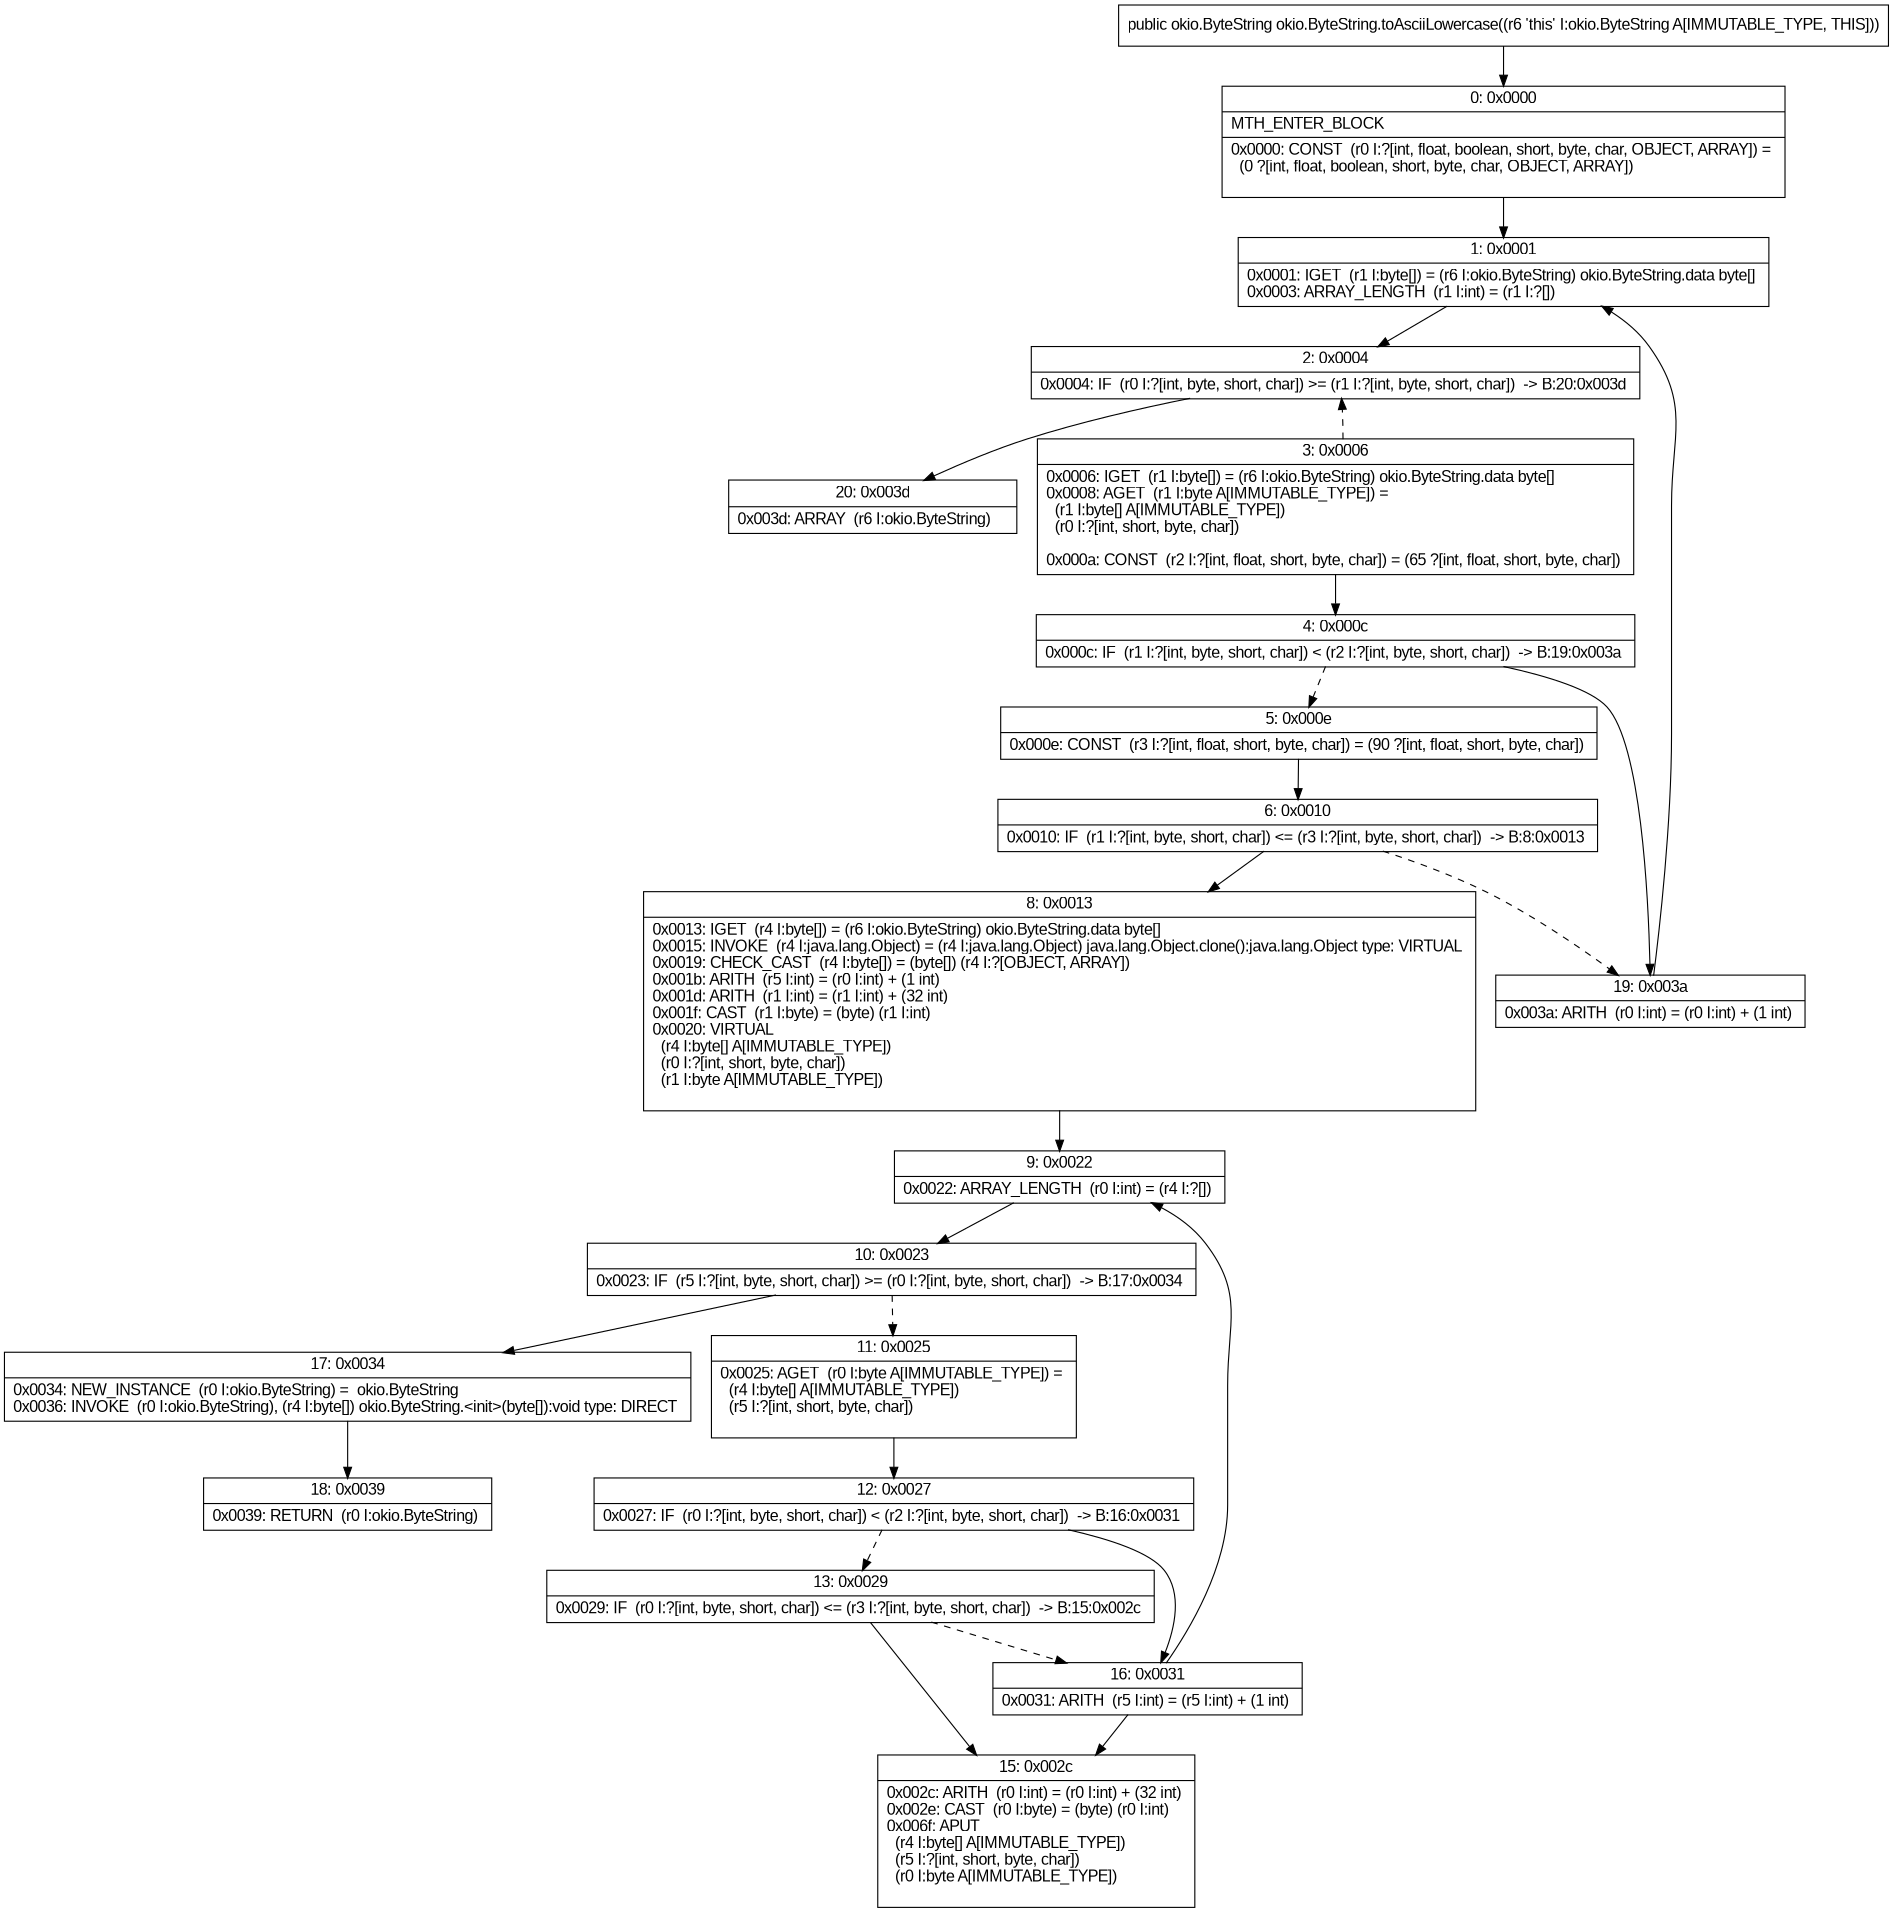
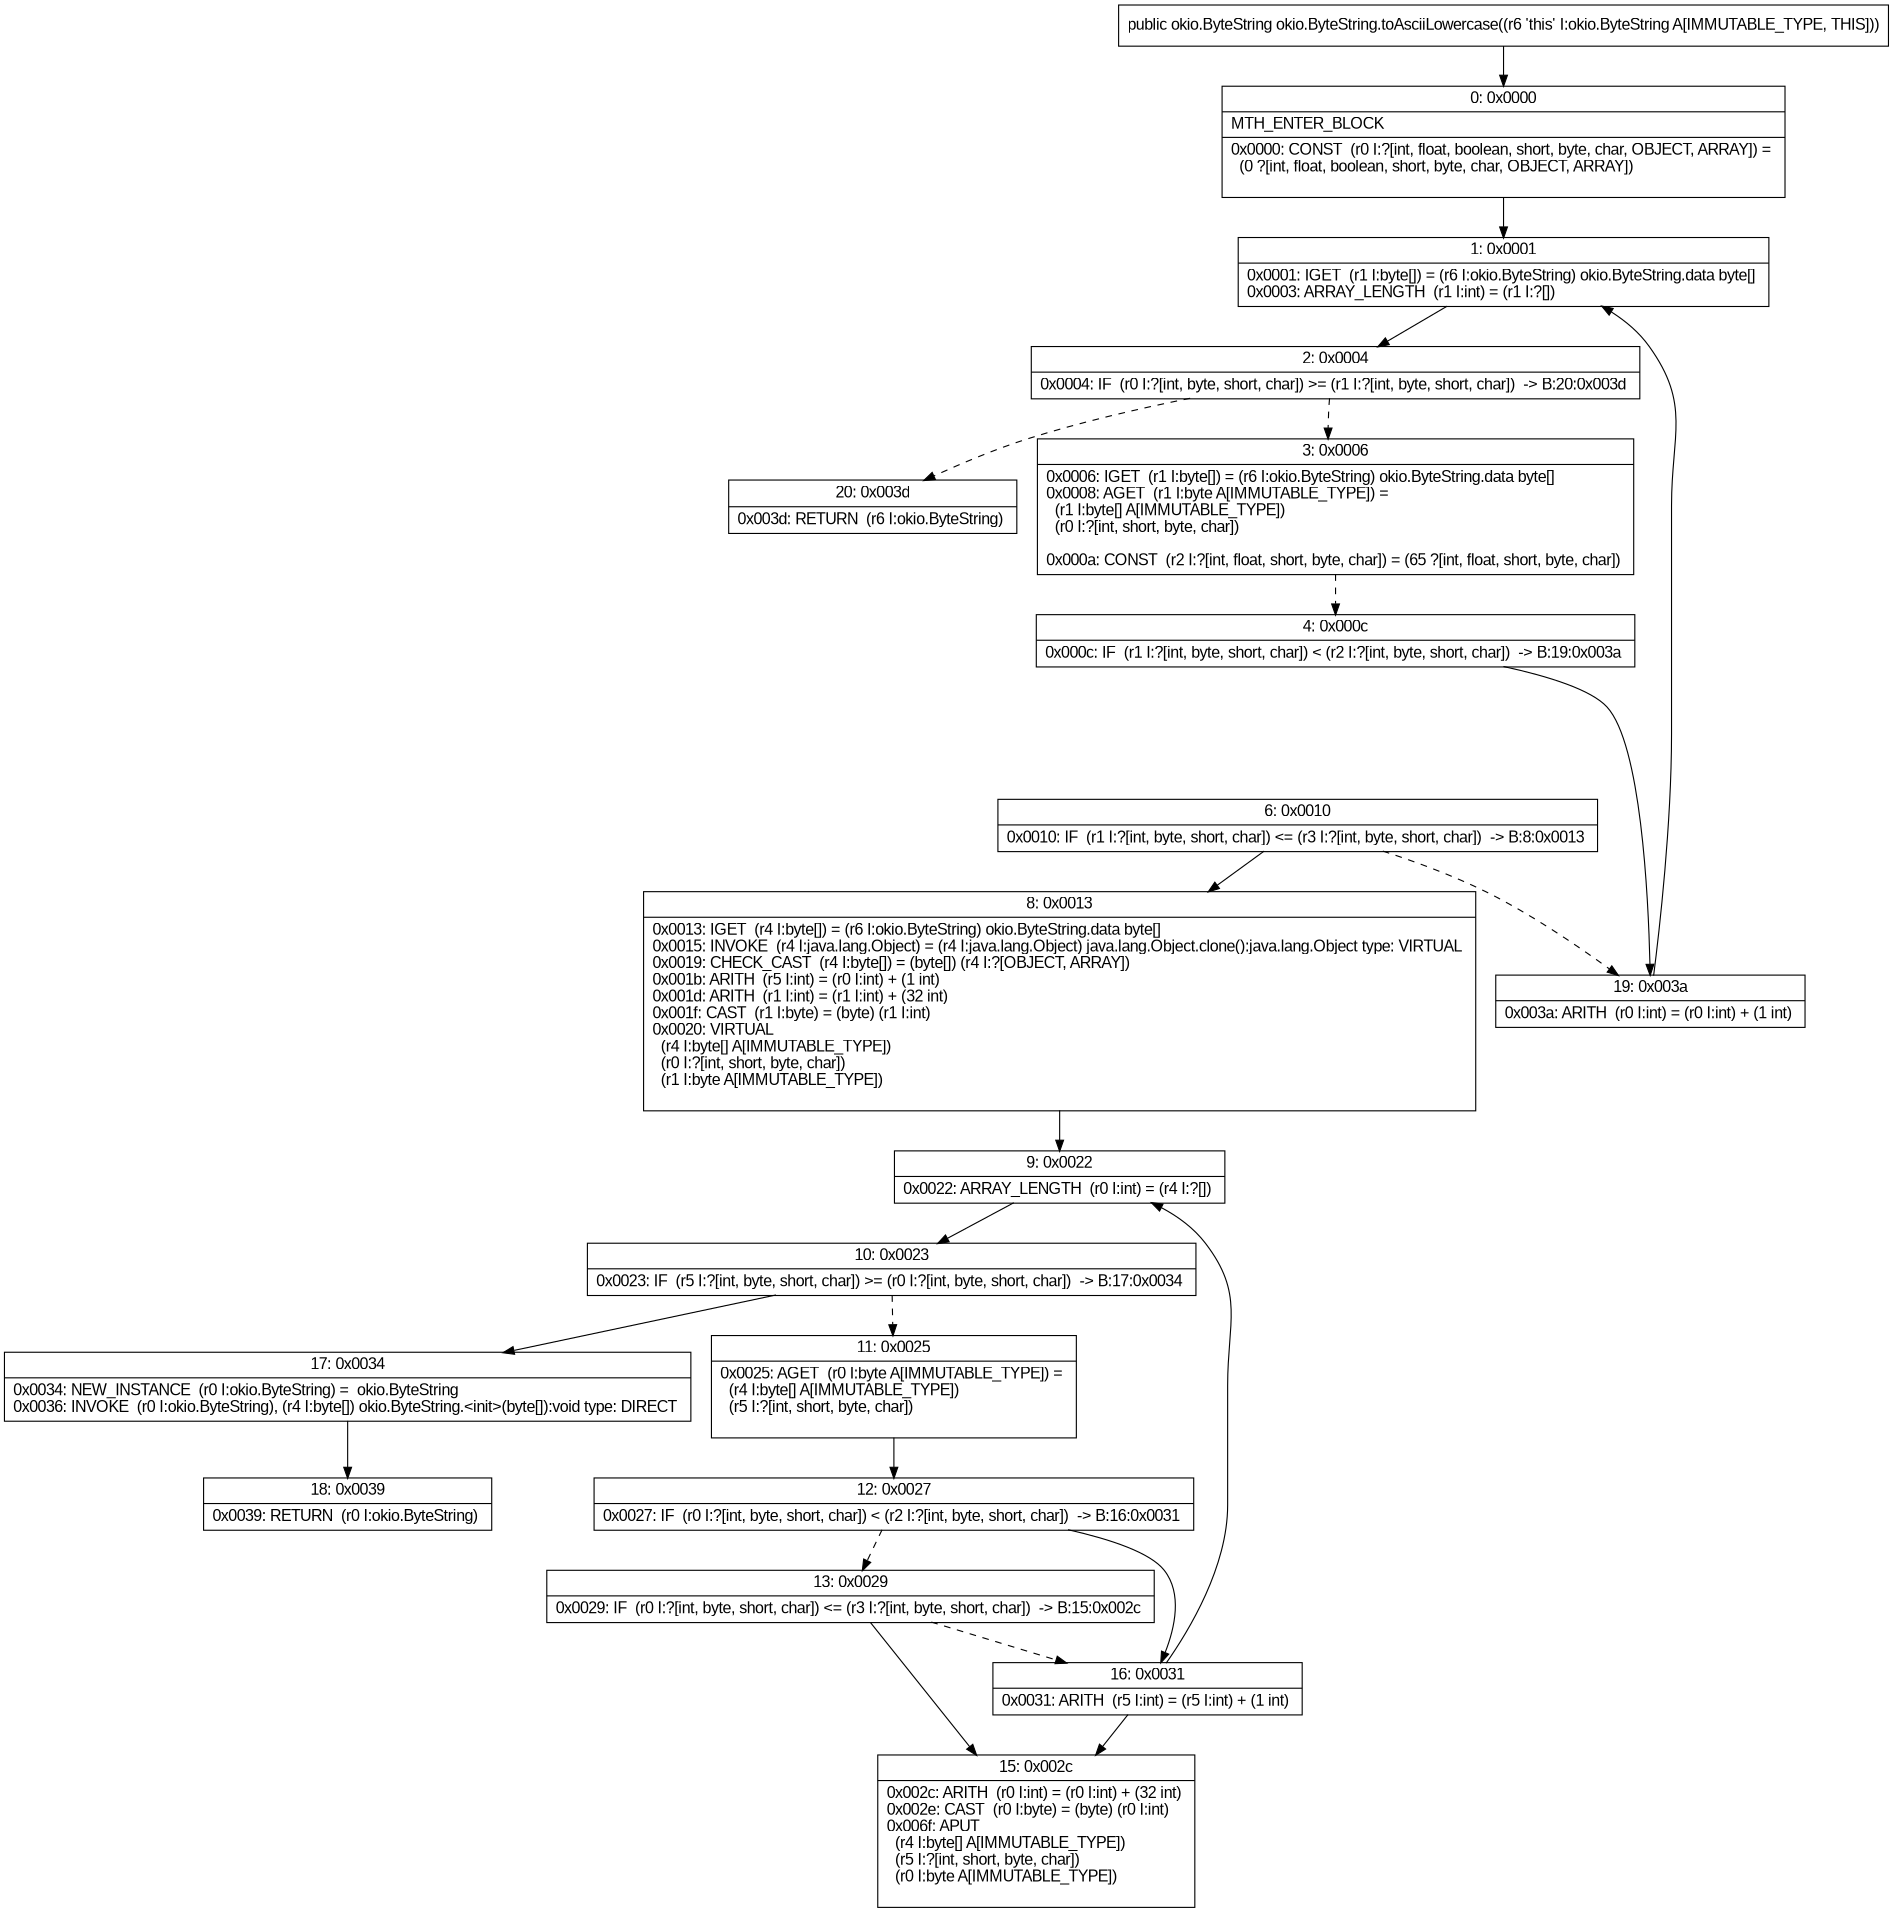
edge "3: 0x0006" -> "2: 0x0004": reversed
edge "2: 0x0004" -> "20: 0x003d": style solid -> dashed
node "20: 0x003d": text "0x003d: ARRAY  (r6 I:okio.ByteString)" -> "0x003d: RETURN  (r6 I:okio.ByteString)"
edge "3: 0x0006" -> "4: 0x000c": style solid -> dashed
node "5: 0x000e": removed
